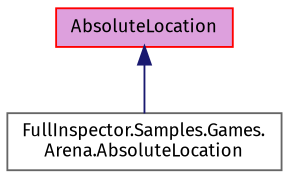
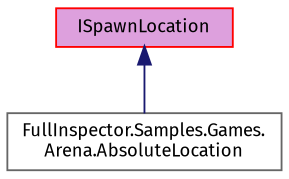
node "AbsoluteLocation": label "AbsoluteLocation" -> "ISpawnLocation"
